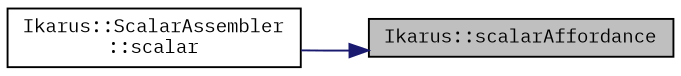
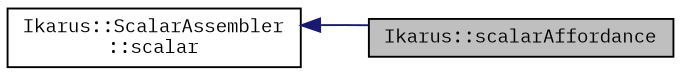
edge "Ikarus::ScalarAssembler ::scalar" -> "Ikarus::scalarAffordance": reversed
